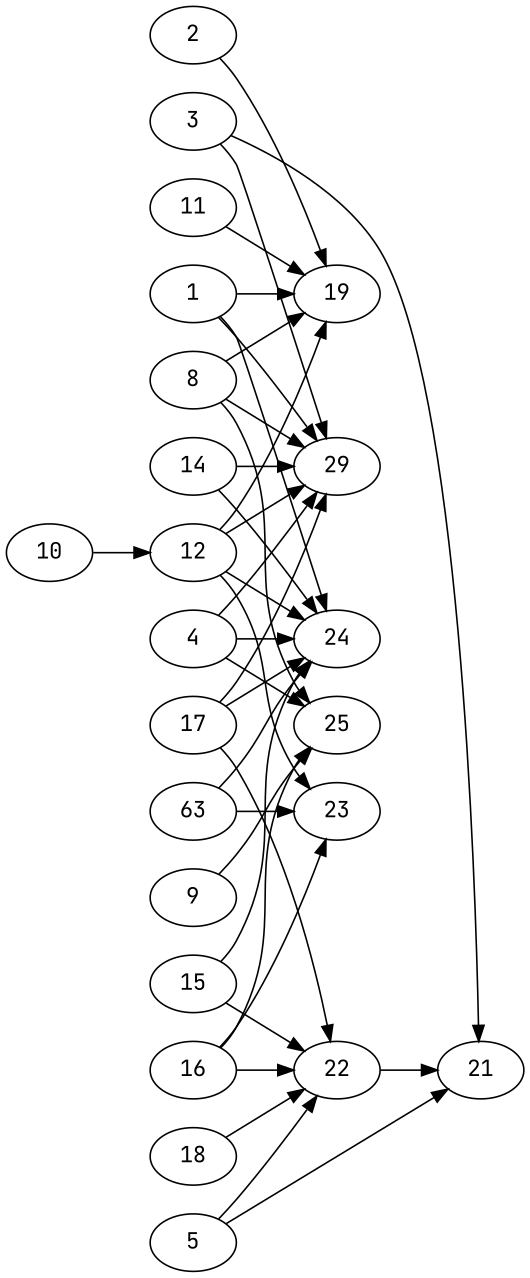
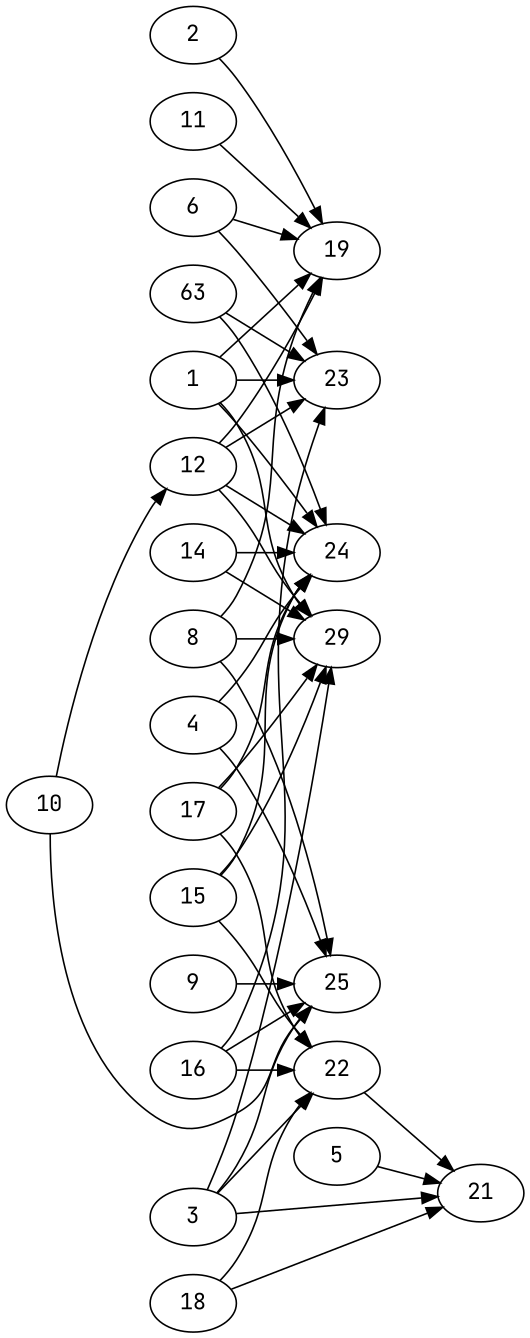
node "6": added
edge "1" -> "23": added
edge "4" -> "29": now "15" -> "29"
edge "10" -> "25": added
edge "3" -> "25": added
edge "5" -> "22": now "3" -> "22"
edge "18" -> "21": added
